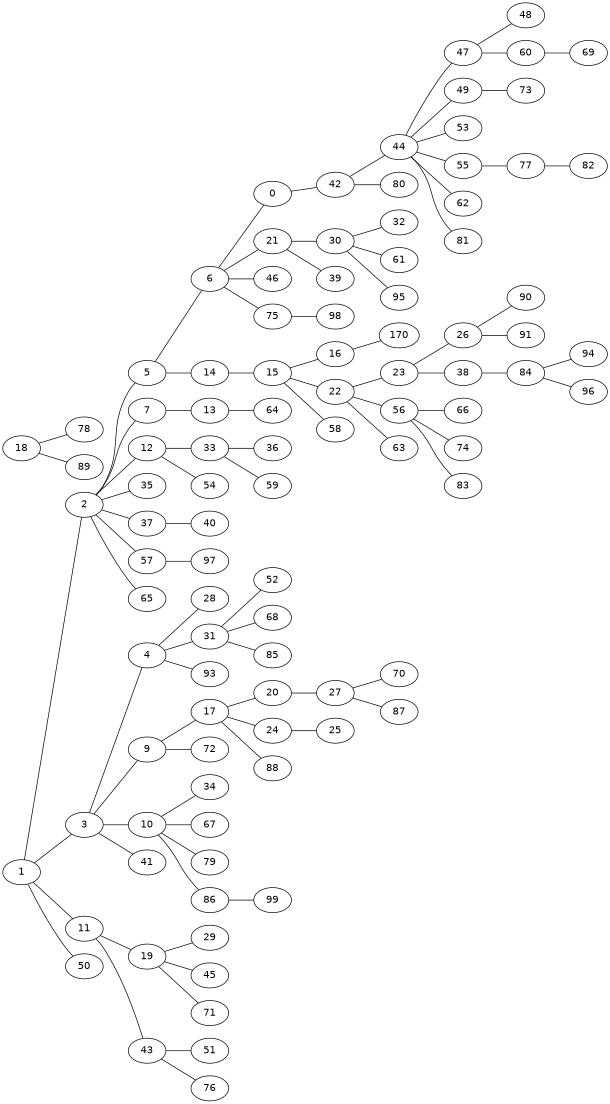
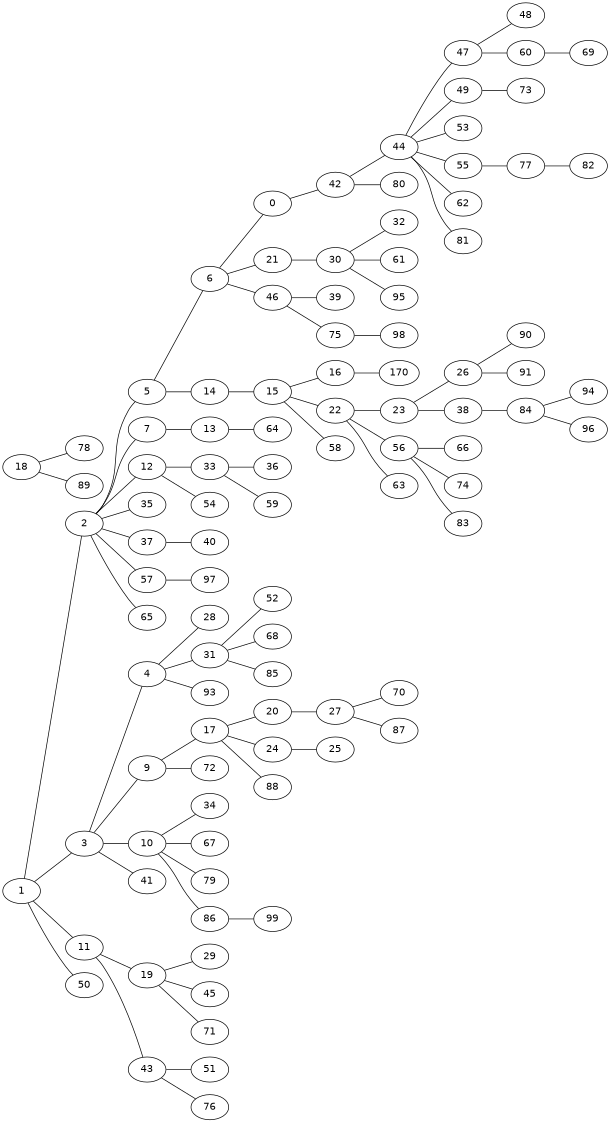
edge "21" -- "39": now "46" -- "39"
edge "6" -- "75": now "46" -- "75"
